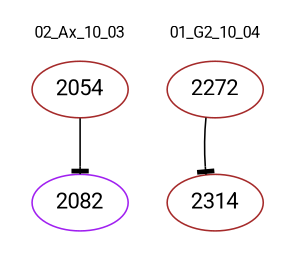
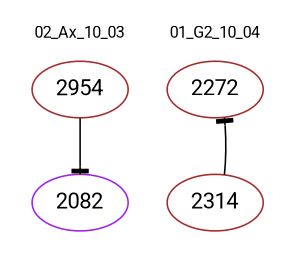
node "2054": label "2054" -> "2954"
edge "2272" -> "2314": reversed
